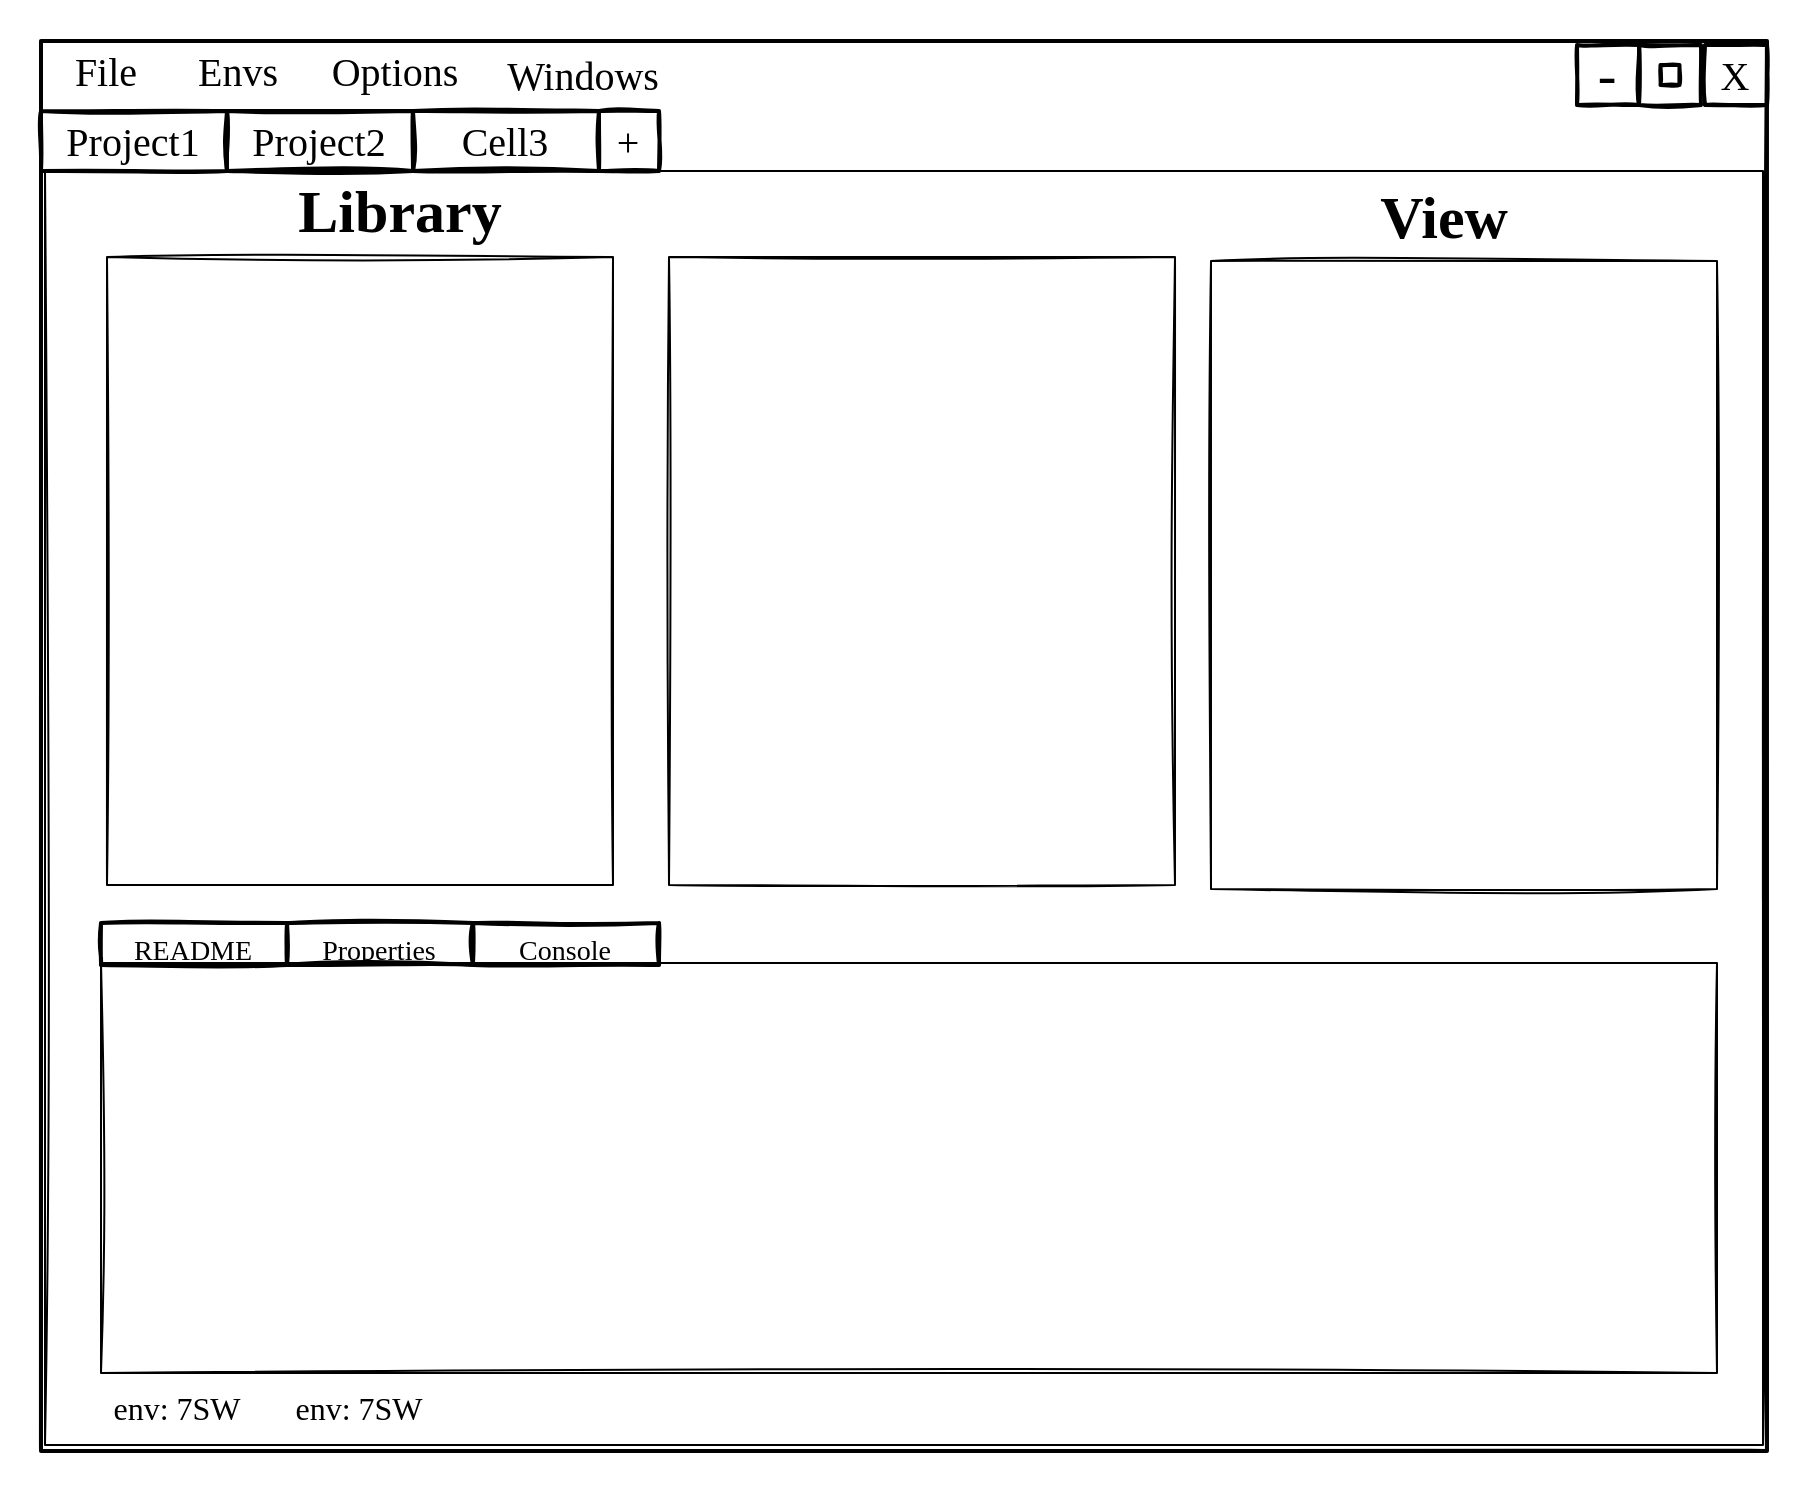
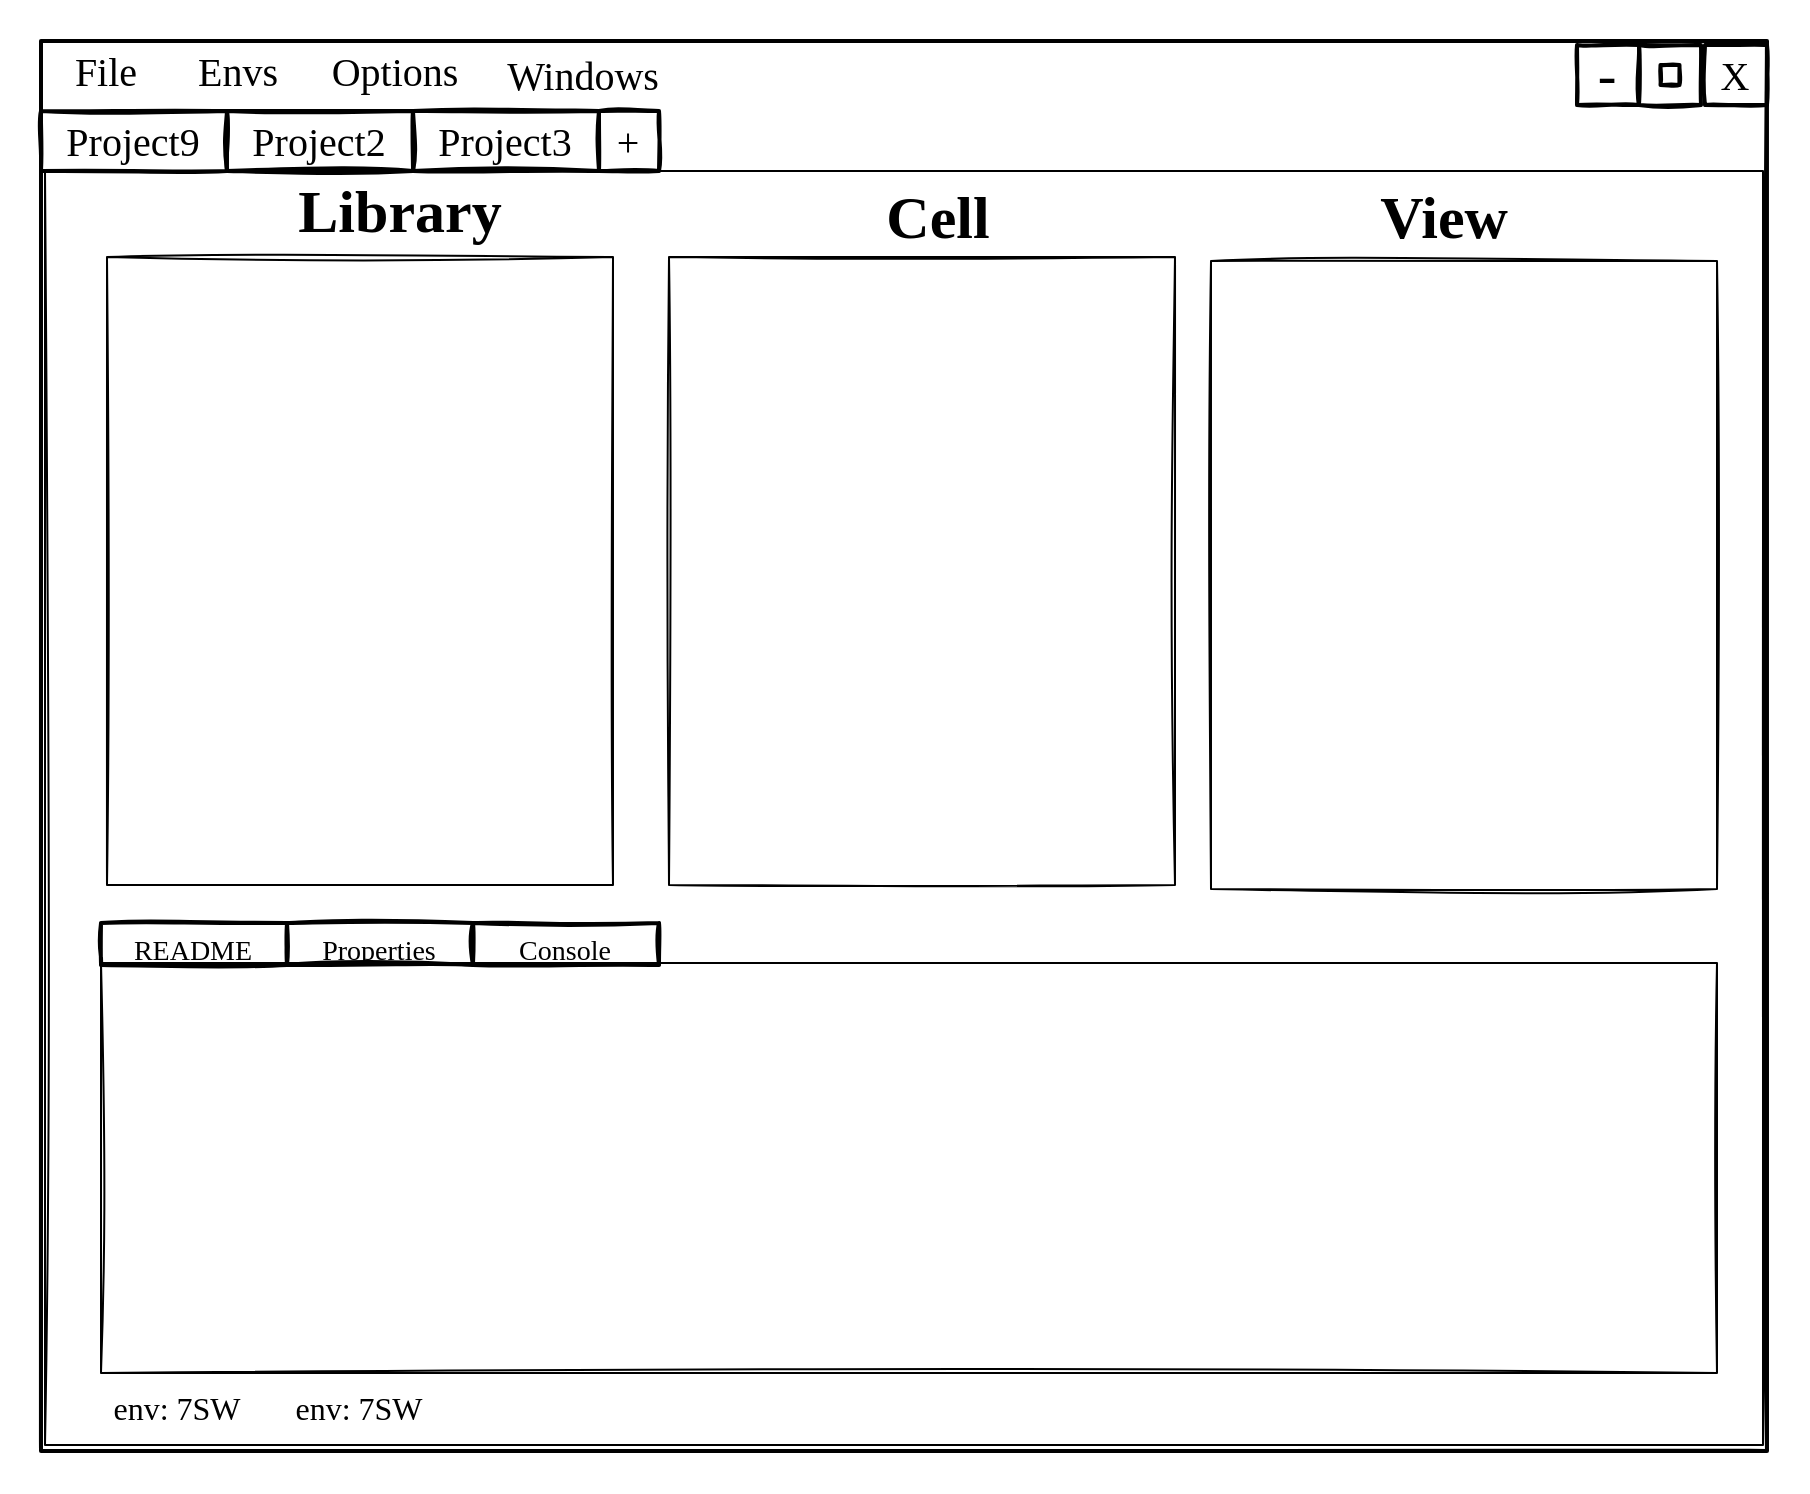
node "Project1": label "Project1" -> "Project9"
node "Cell3": label "Cell3" -> "Project3"
node "Cell": added
